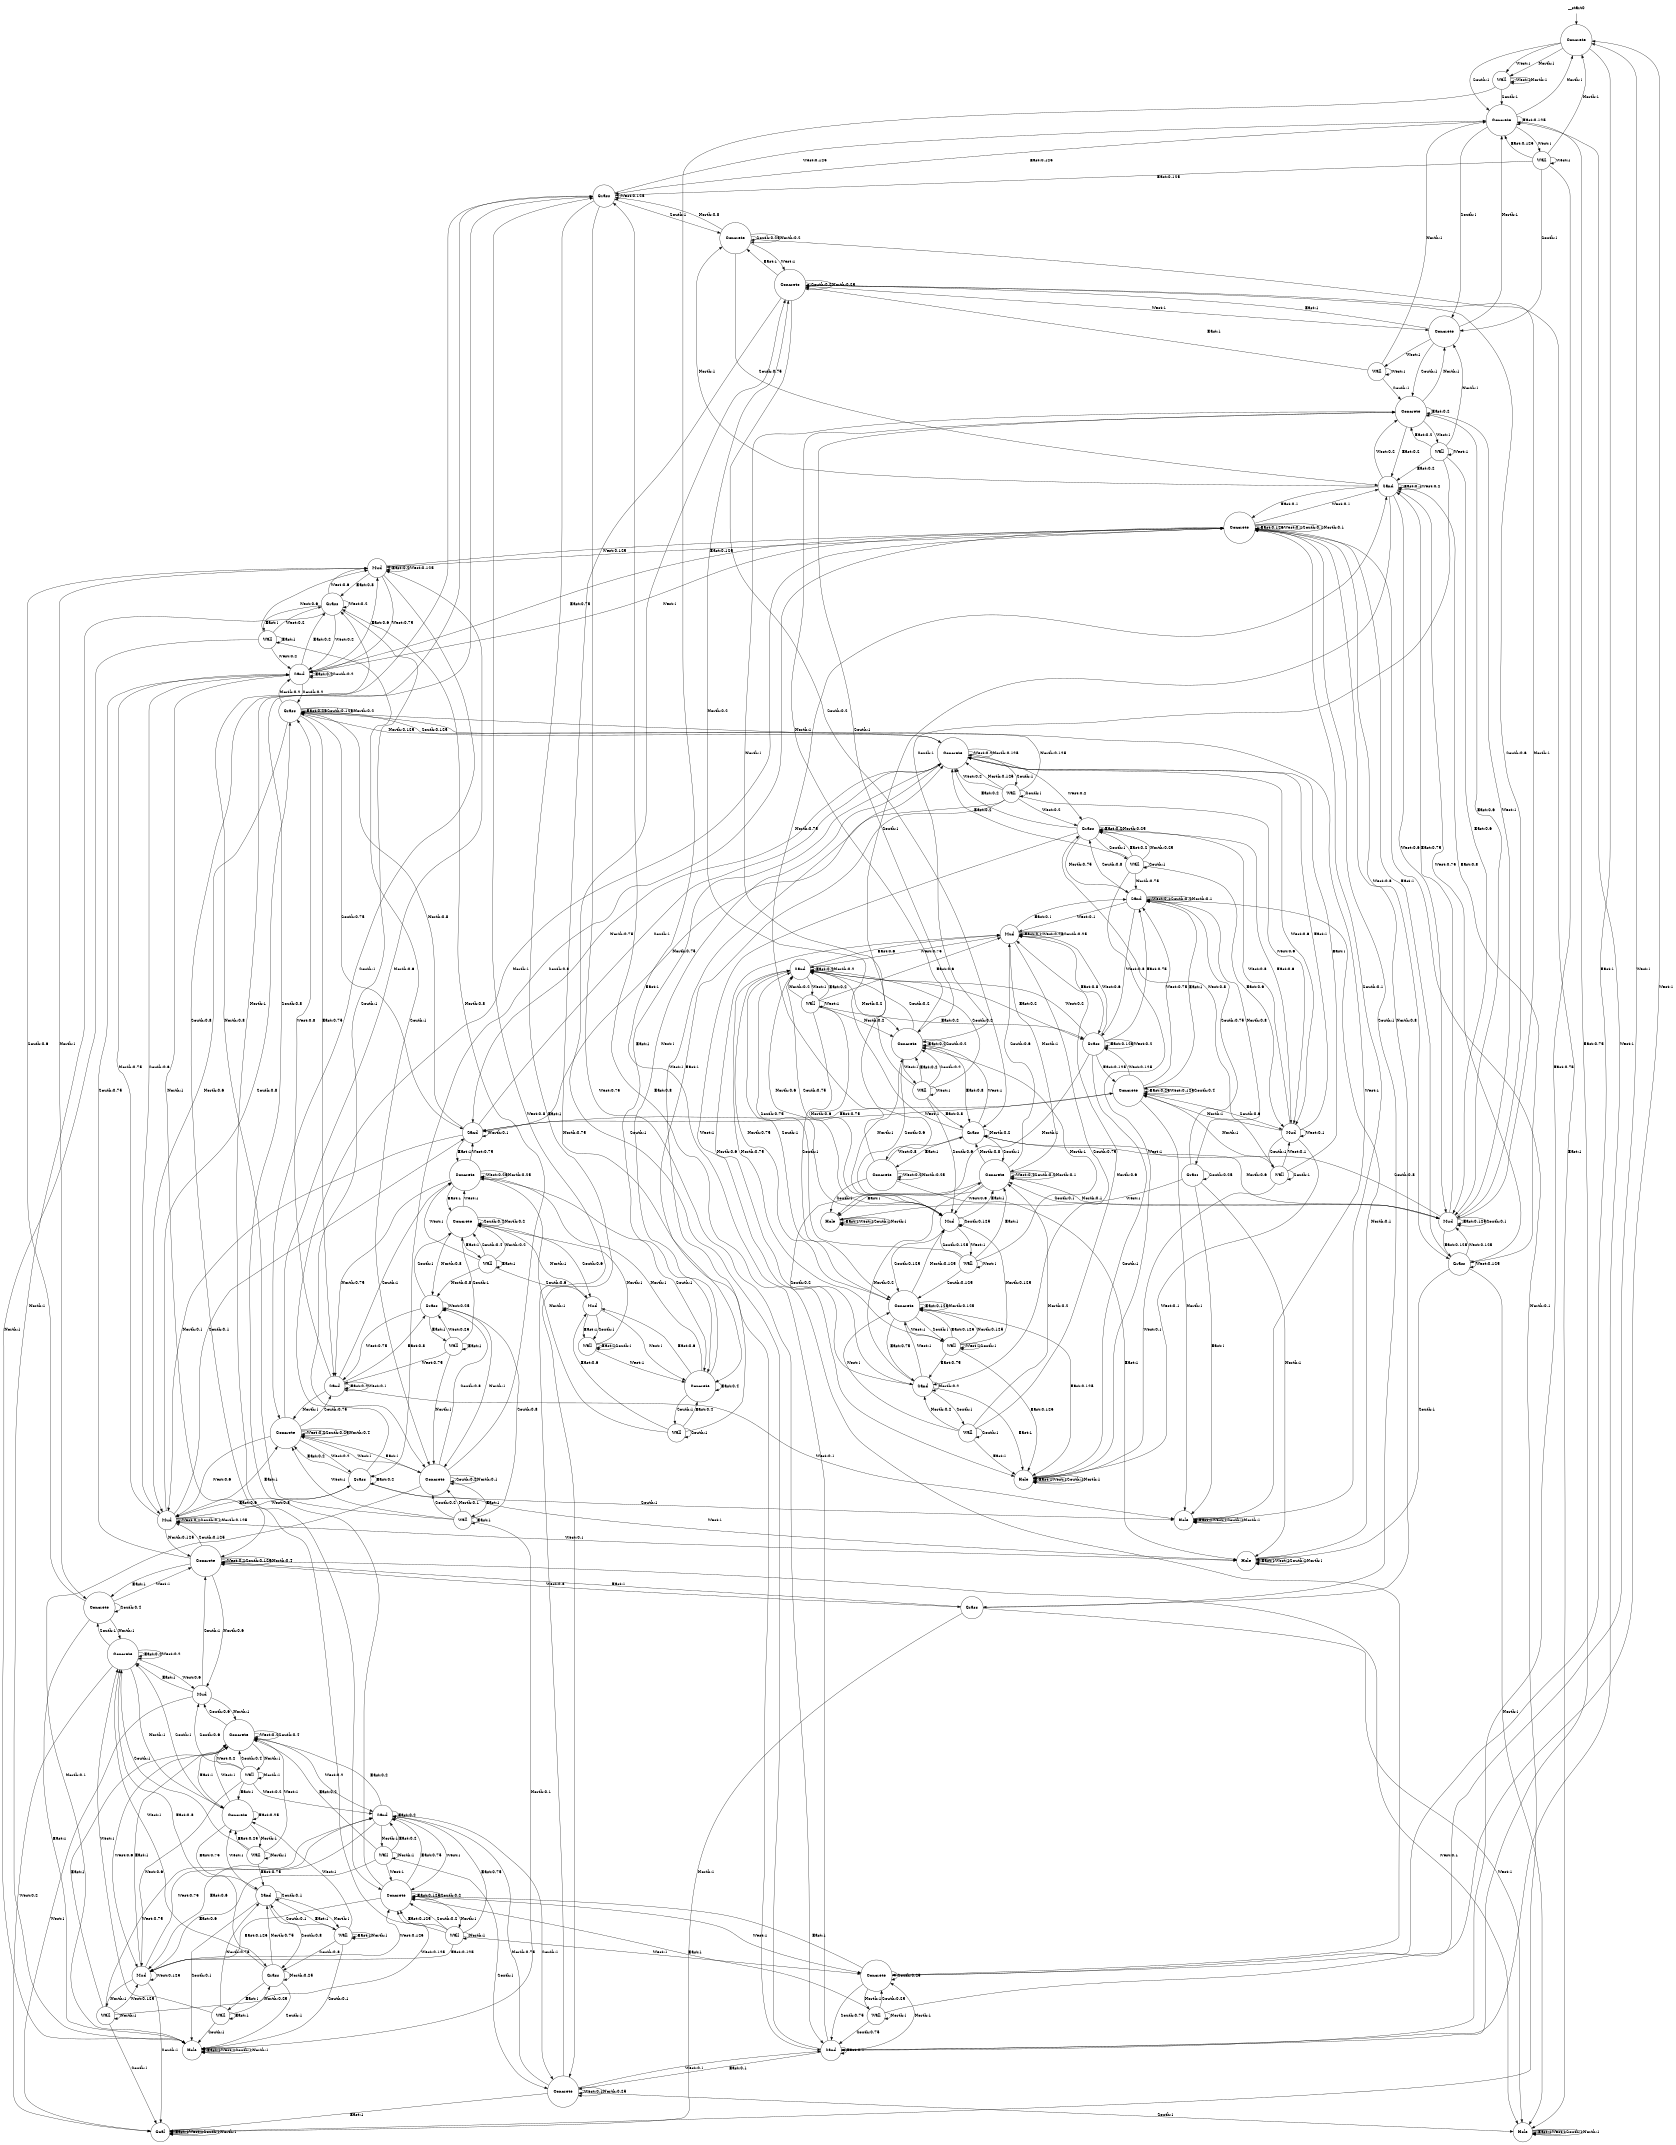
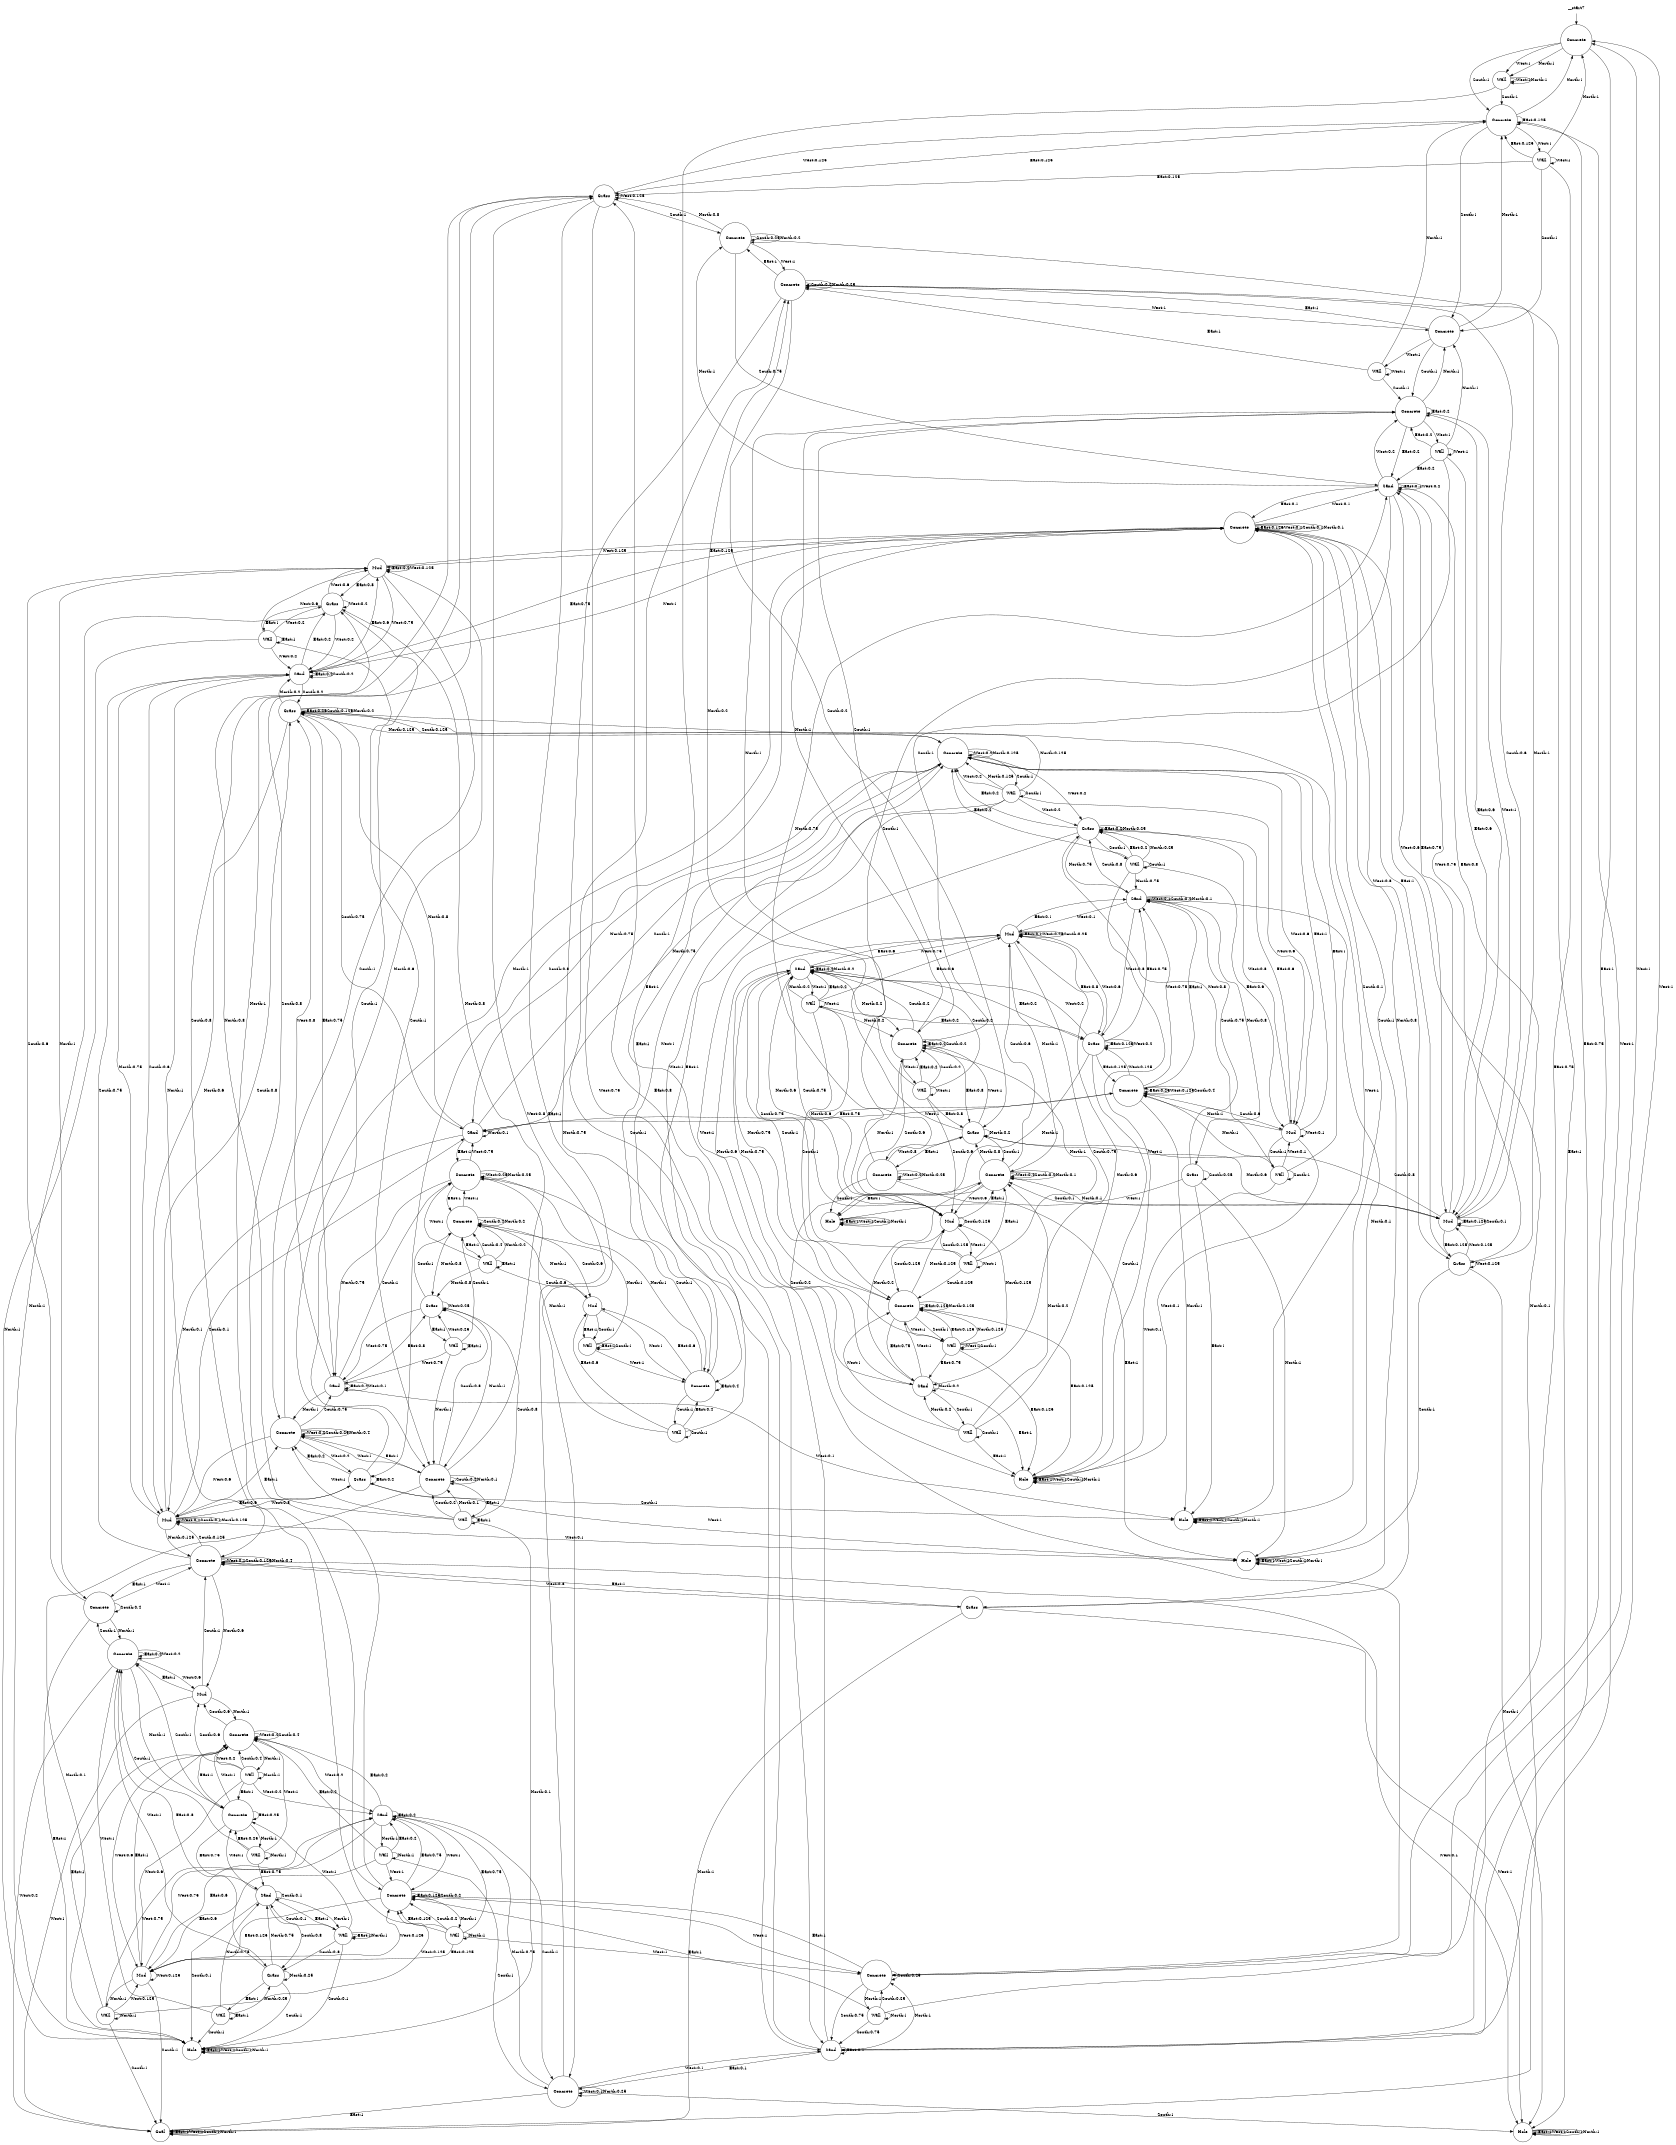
node "__start0": label "__start0" -> "__start7"
